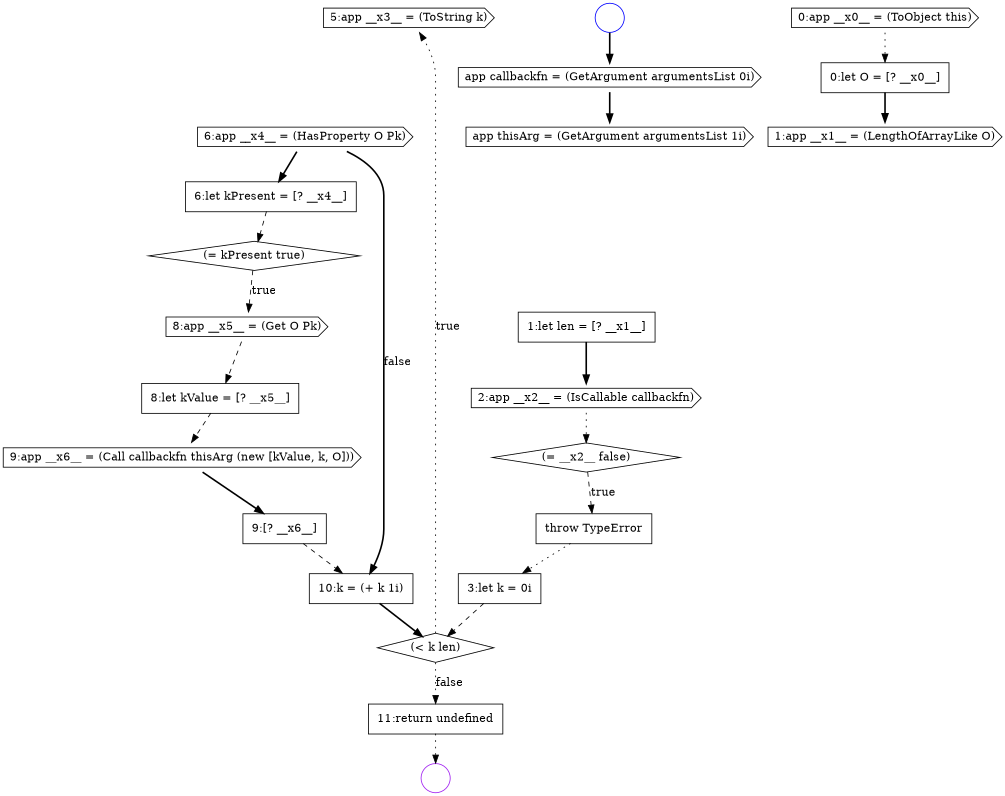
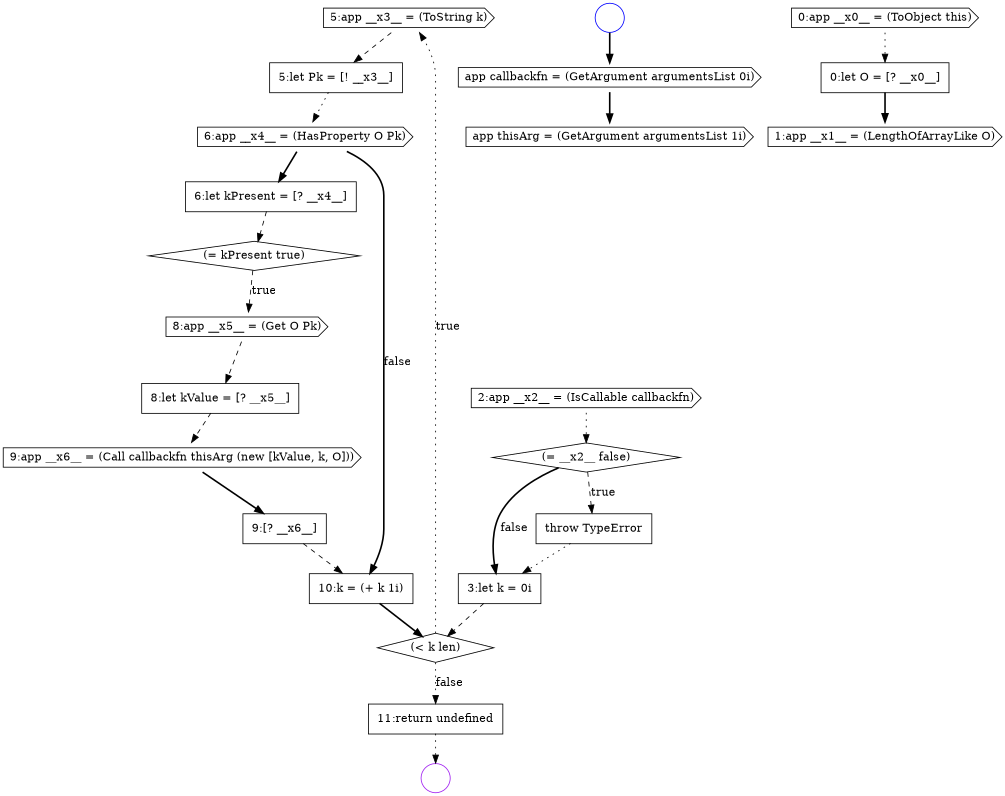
node "5:let Pk = [! __x3__]": added
node "1:let len = [? __x1__]": removed
edge "(= __x2__ false)" -> "3:let k = 0i": added, label "false"
